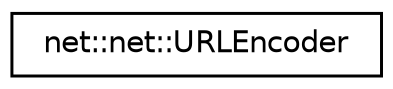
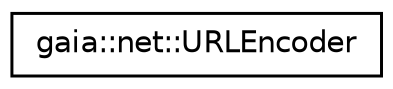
node "net::net::URLEncoder": label "net::net::URLEncoder" -> "gaia::net::URLEncoder"
